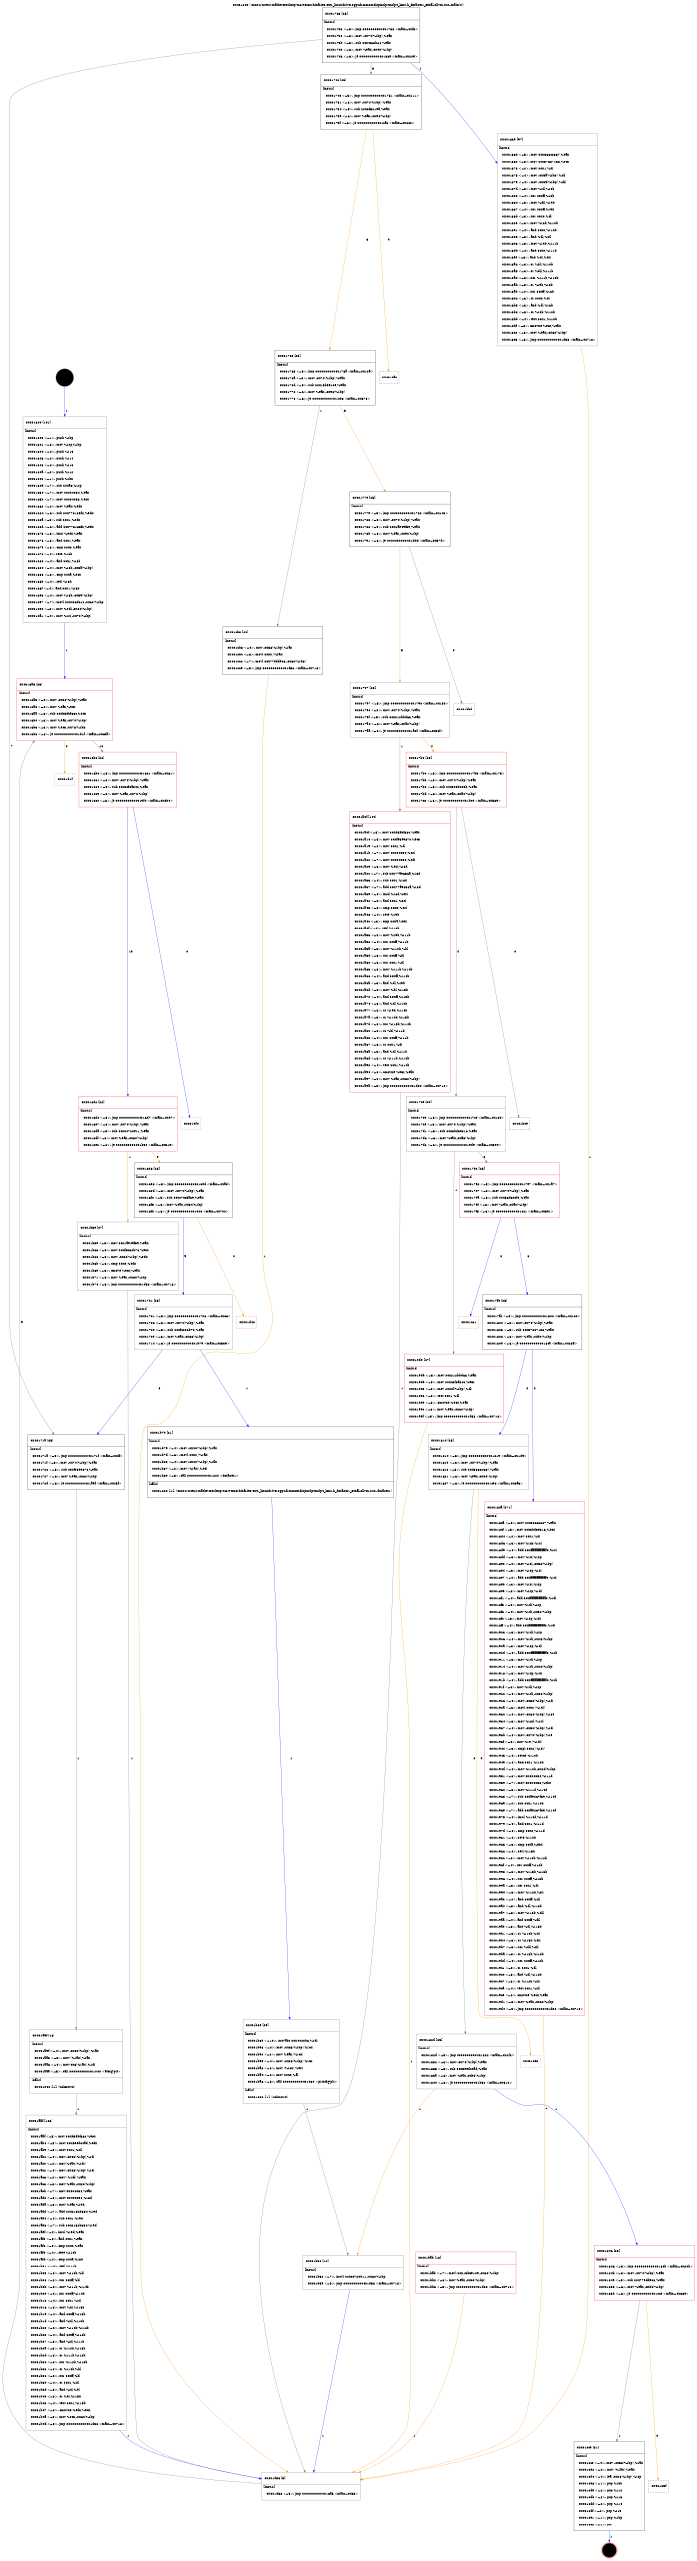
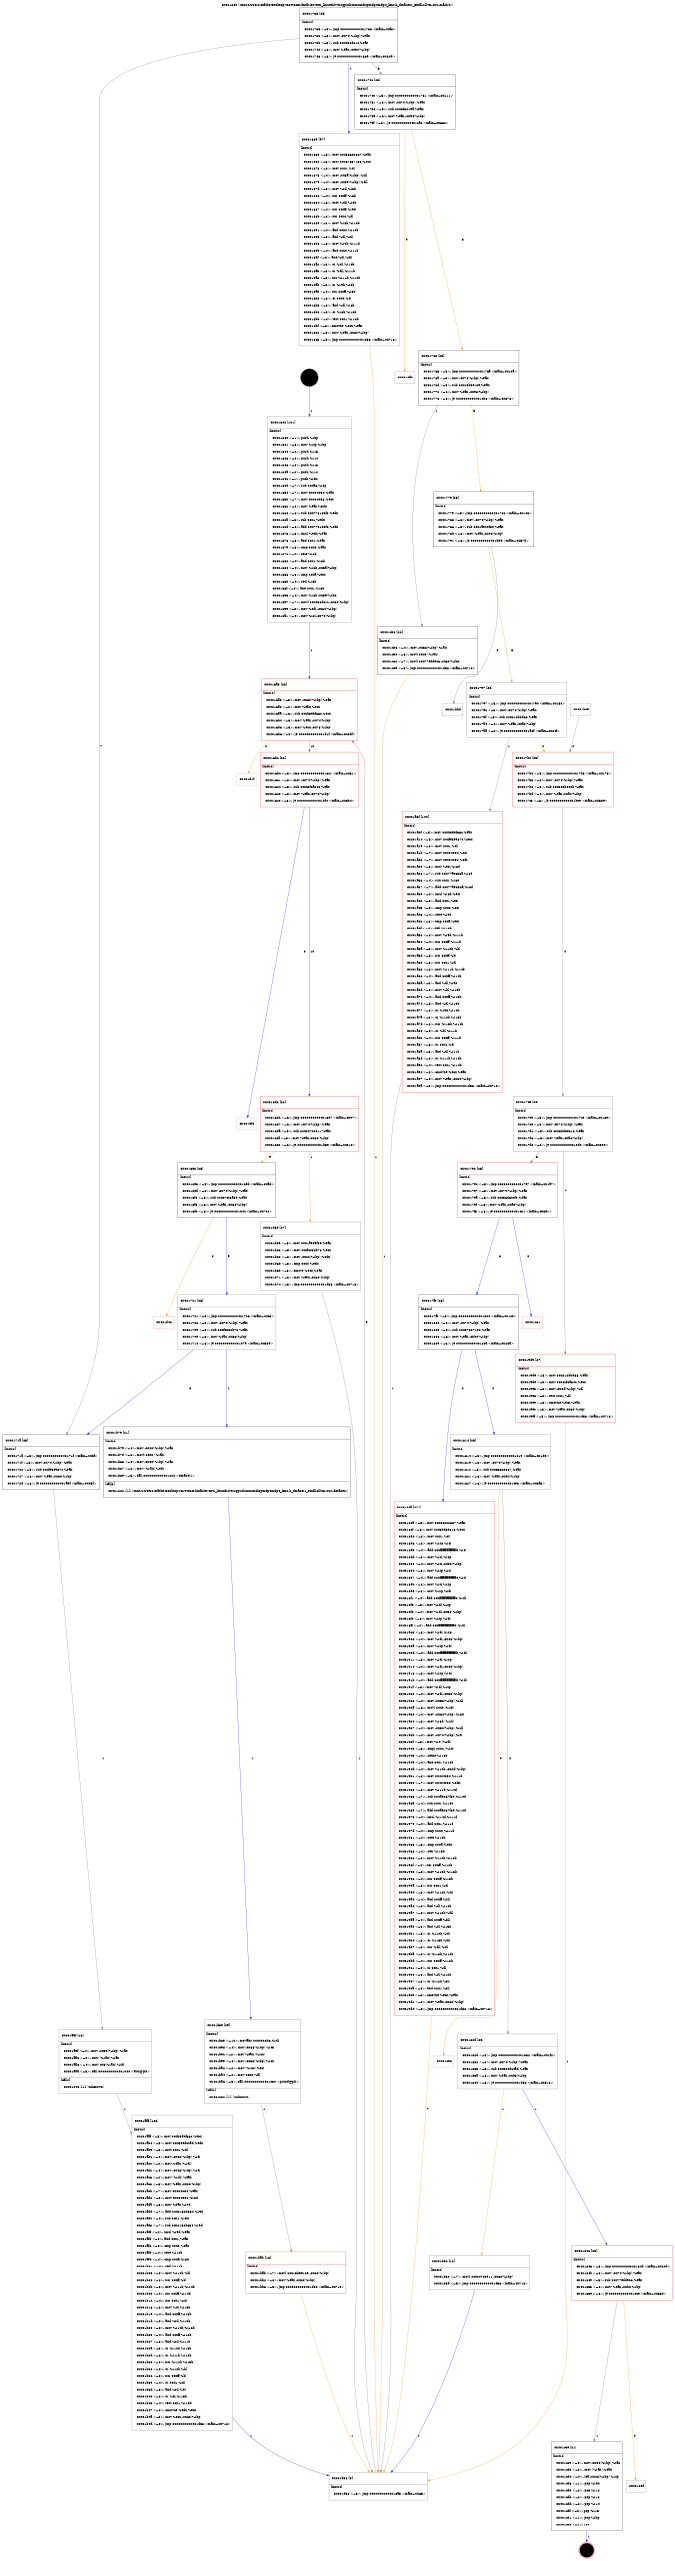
edge "0x4017b0 [25]" -> "0x401bc9": reversed
edge "0x401b8e [29]" -> "0x401b52 [12]": now "0x401b8e [29]" -> "0x401bab [18]"
